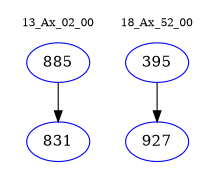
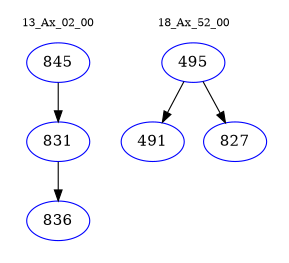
node "885": label "885" -> "845"
node "395": label "395" -> "495"
node "491": added
node "927": label "927" -> "827"
node "836": added
